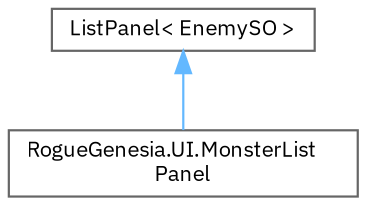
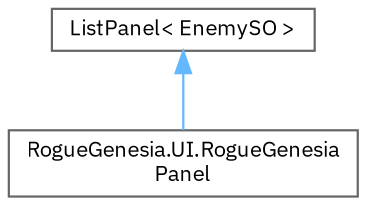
node "RogueGenesia.UI.MonsterList Panel": label "RogueGenesia.UI.MonsterList Panel" -> "RogueGenesia.UI.RogueGenesia Panel"
